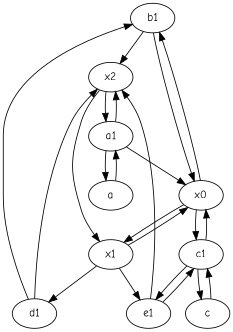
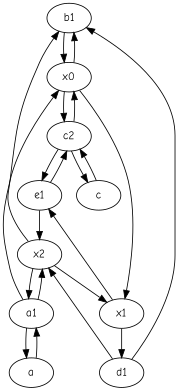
edge "b1" -> "x2": reversed
edge "x1" -> "x0": removed
node "c1": label "c1" -> "c2"
